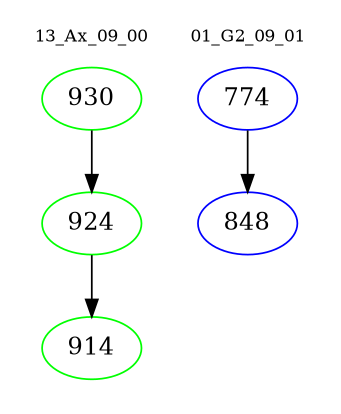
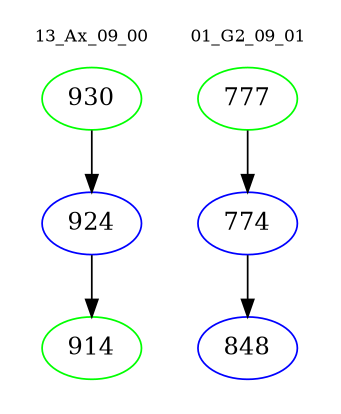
node "777": added
node "924": color green -> blue
